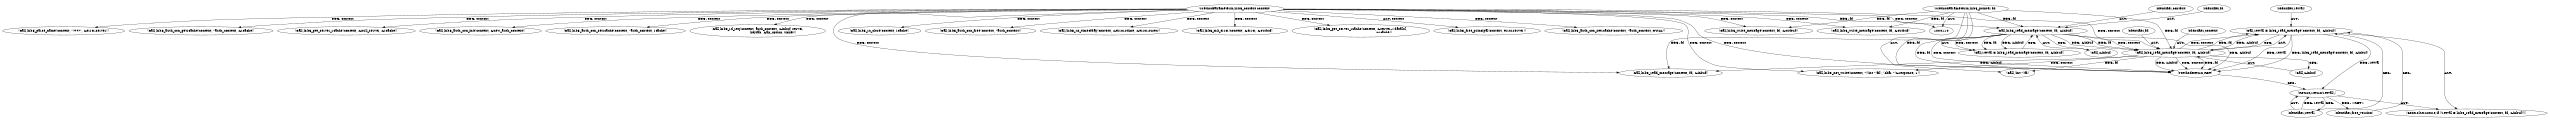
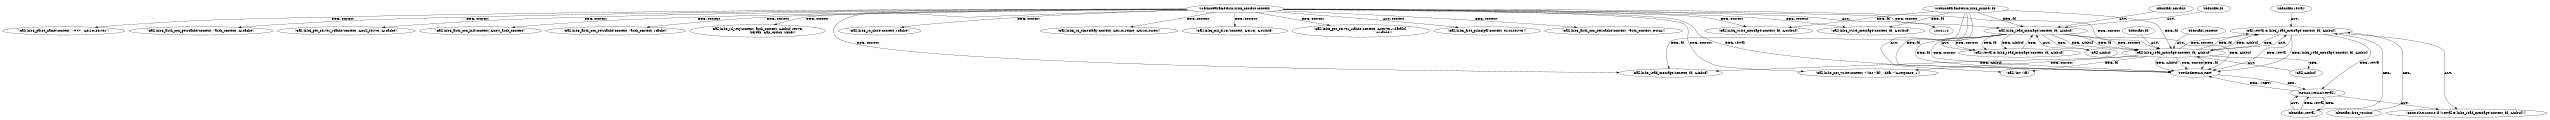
edge "(MethodParameterIn,krb5_pointer fd)" -> "1000114": removed, label "AST:"
edge "(MethodParameterIn,krb5_context context)" -> "1000114": label "DDG: fd" -> "AST: "
node "(Call,krb5_auth_con_free(context, *auth_context))": removed
edge "(MethodParameterIn,krb5_context context)" -> "(MethodReturn,RET)": label "DDG: context" -> "DDG: retval"
edge "(Return,return(retval);)" -> "(Identifier,free_version)": now "(Return,return(retval);)" -> "(MethodReturn,RET)"
